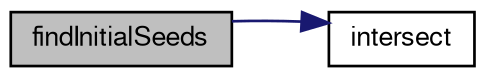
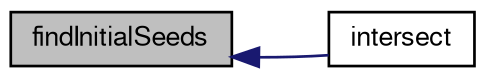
edge "findInitialSeeds" -> "intersect": reversed
